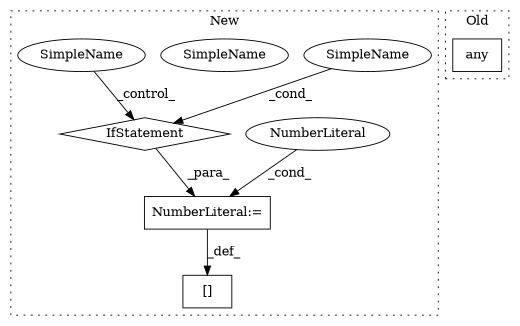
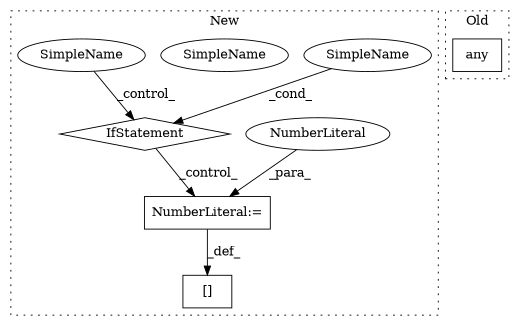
edge "IfStatement" -> "NumberLiteral:=": label "_para_" -> "_control_"
edge "NumberLiteral" -> "NumberLiteral:=": label "_cond_" -> "_para_"
